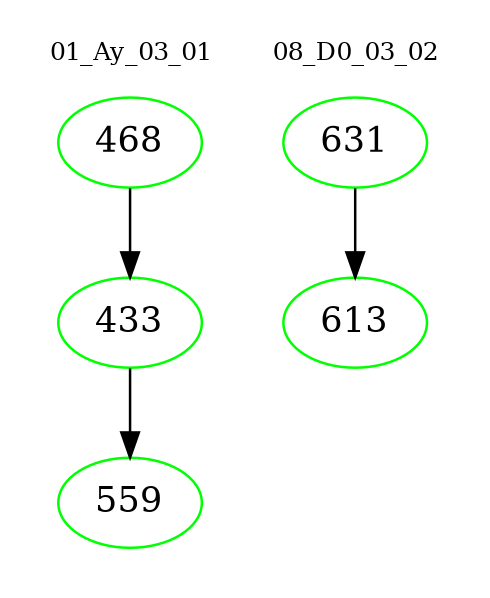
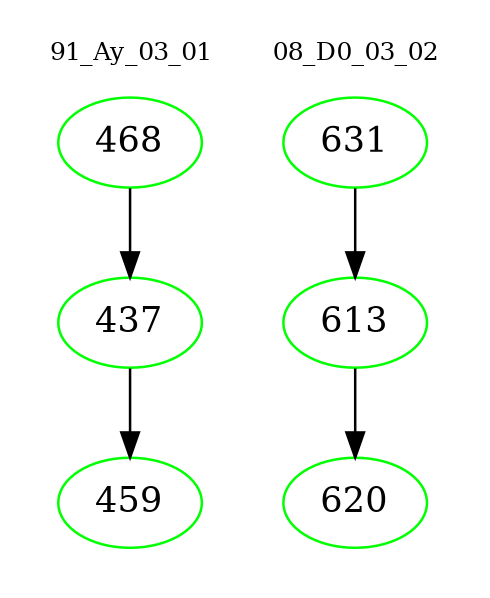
cluster "01_Ay_03_01": label "01_Ay_03_01" -> "91_Ay_03_01"
node "433": label "433" -> "437"
node "559": label "559" -> "459"
node "620": added
